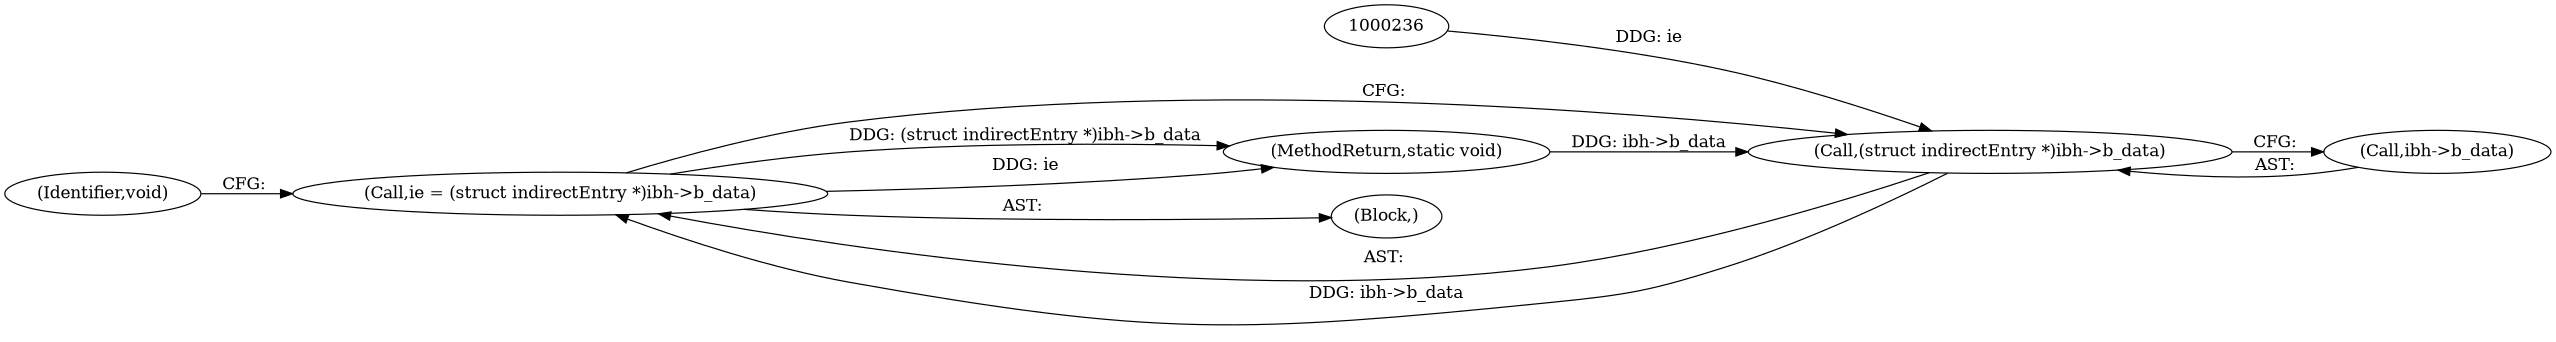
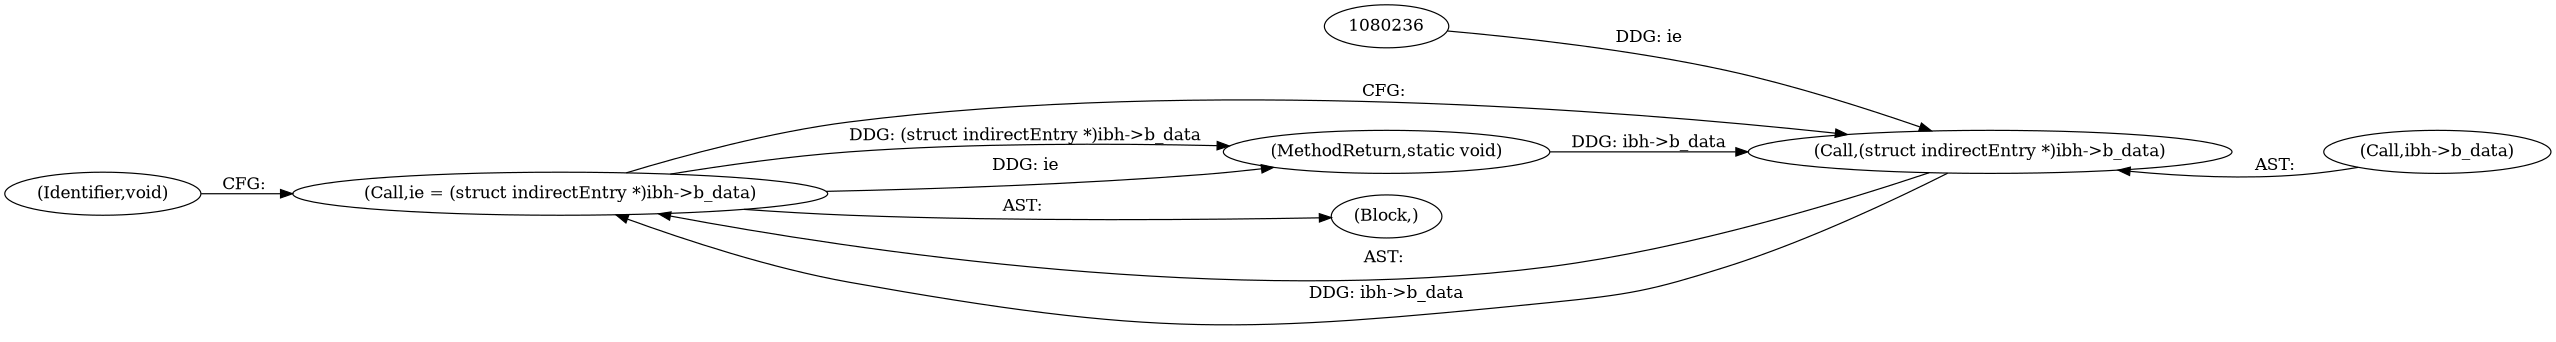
node "1000236": label "1000236" -> "1080236"
edge "(Call,(struct indirectEntry *)ibh->b_data)" -> "(Call,ibh->b_data)": removed, label "CFG:"
